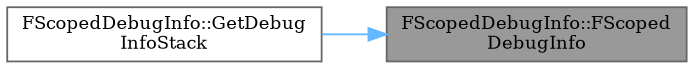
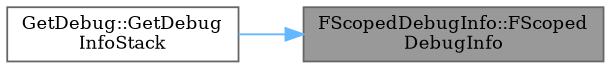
node "FScopedDebugInfo::GetDebug InfoStack": label "FScopedDebugInfo::GetDebug InfoStack" -> "GetDebug::GetDebug InfoStack"
